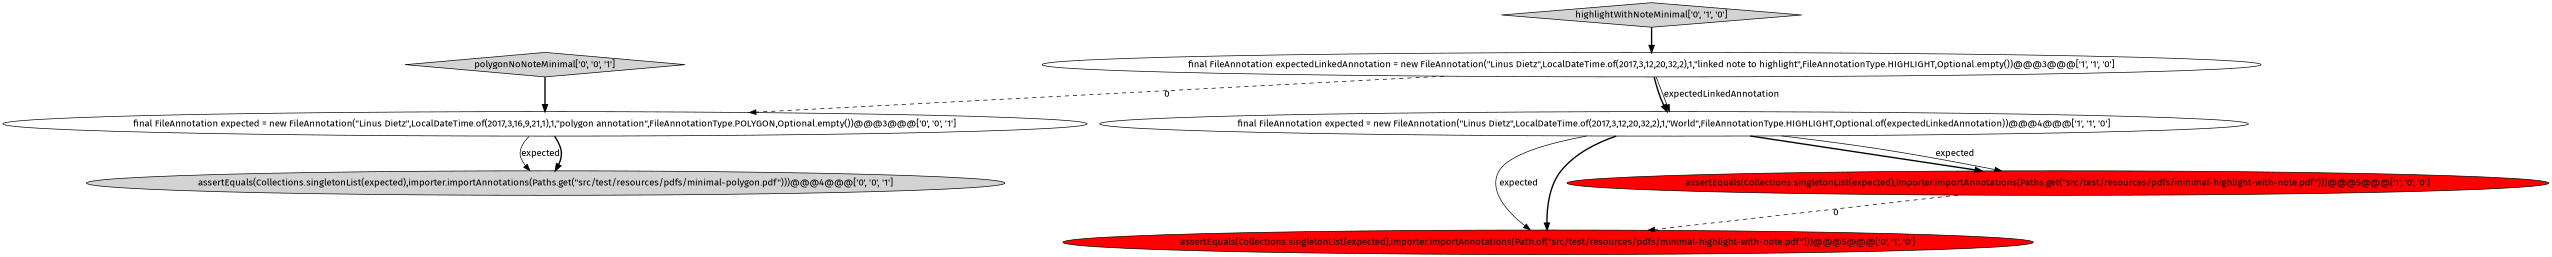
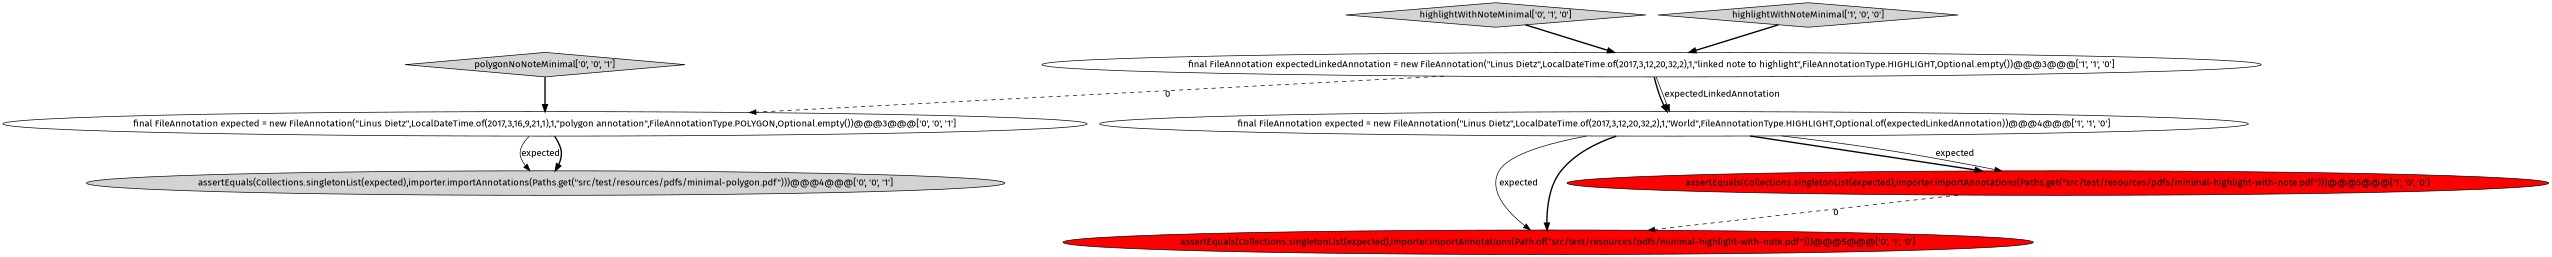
node "highlightWithNoteMinimal['1', '0', '0']": added
